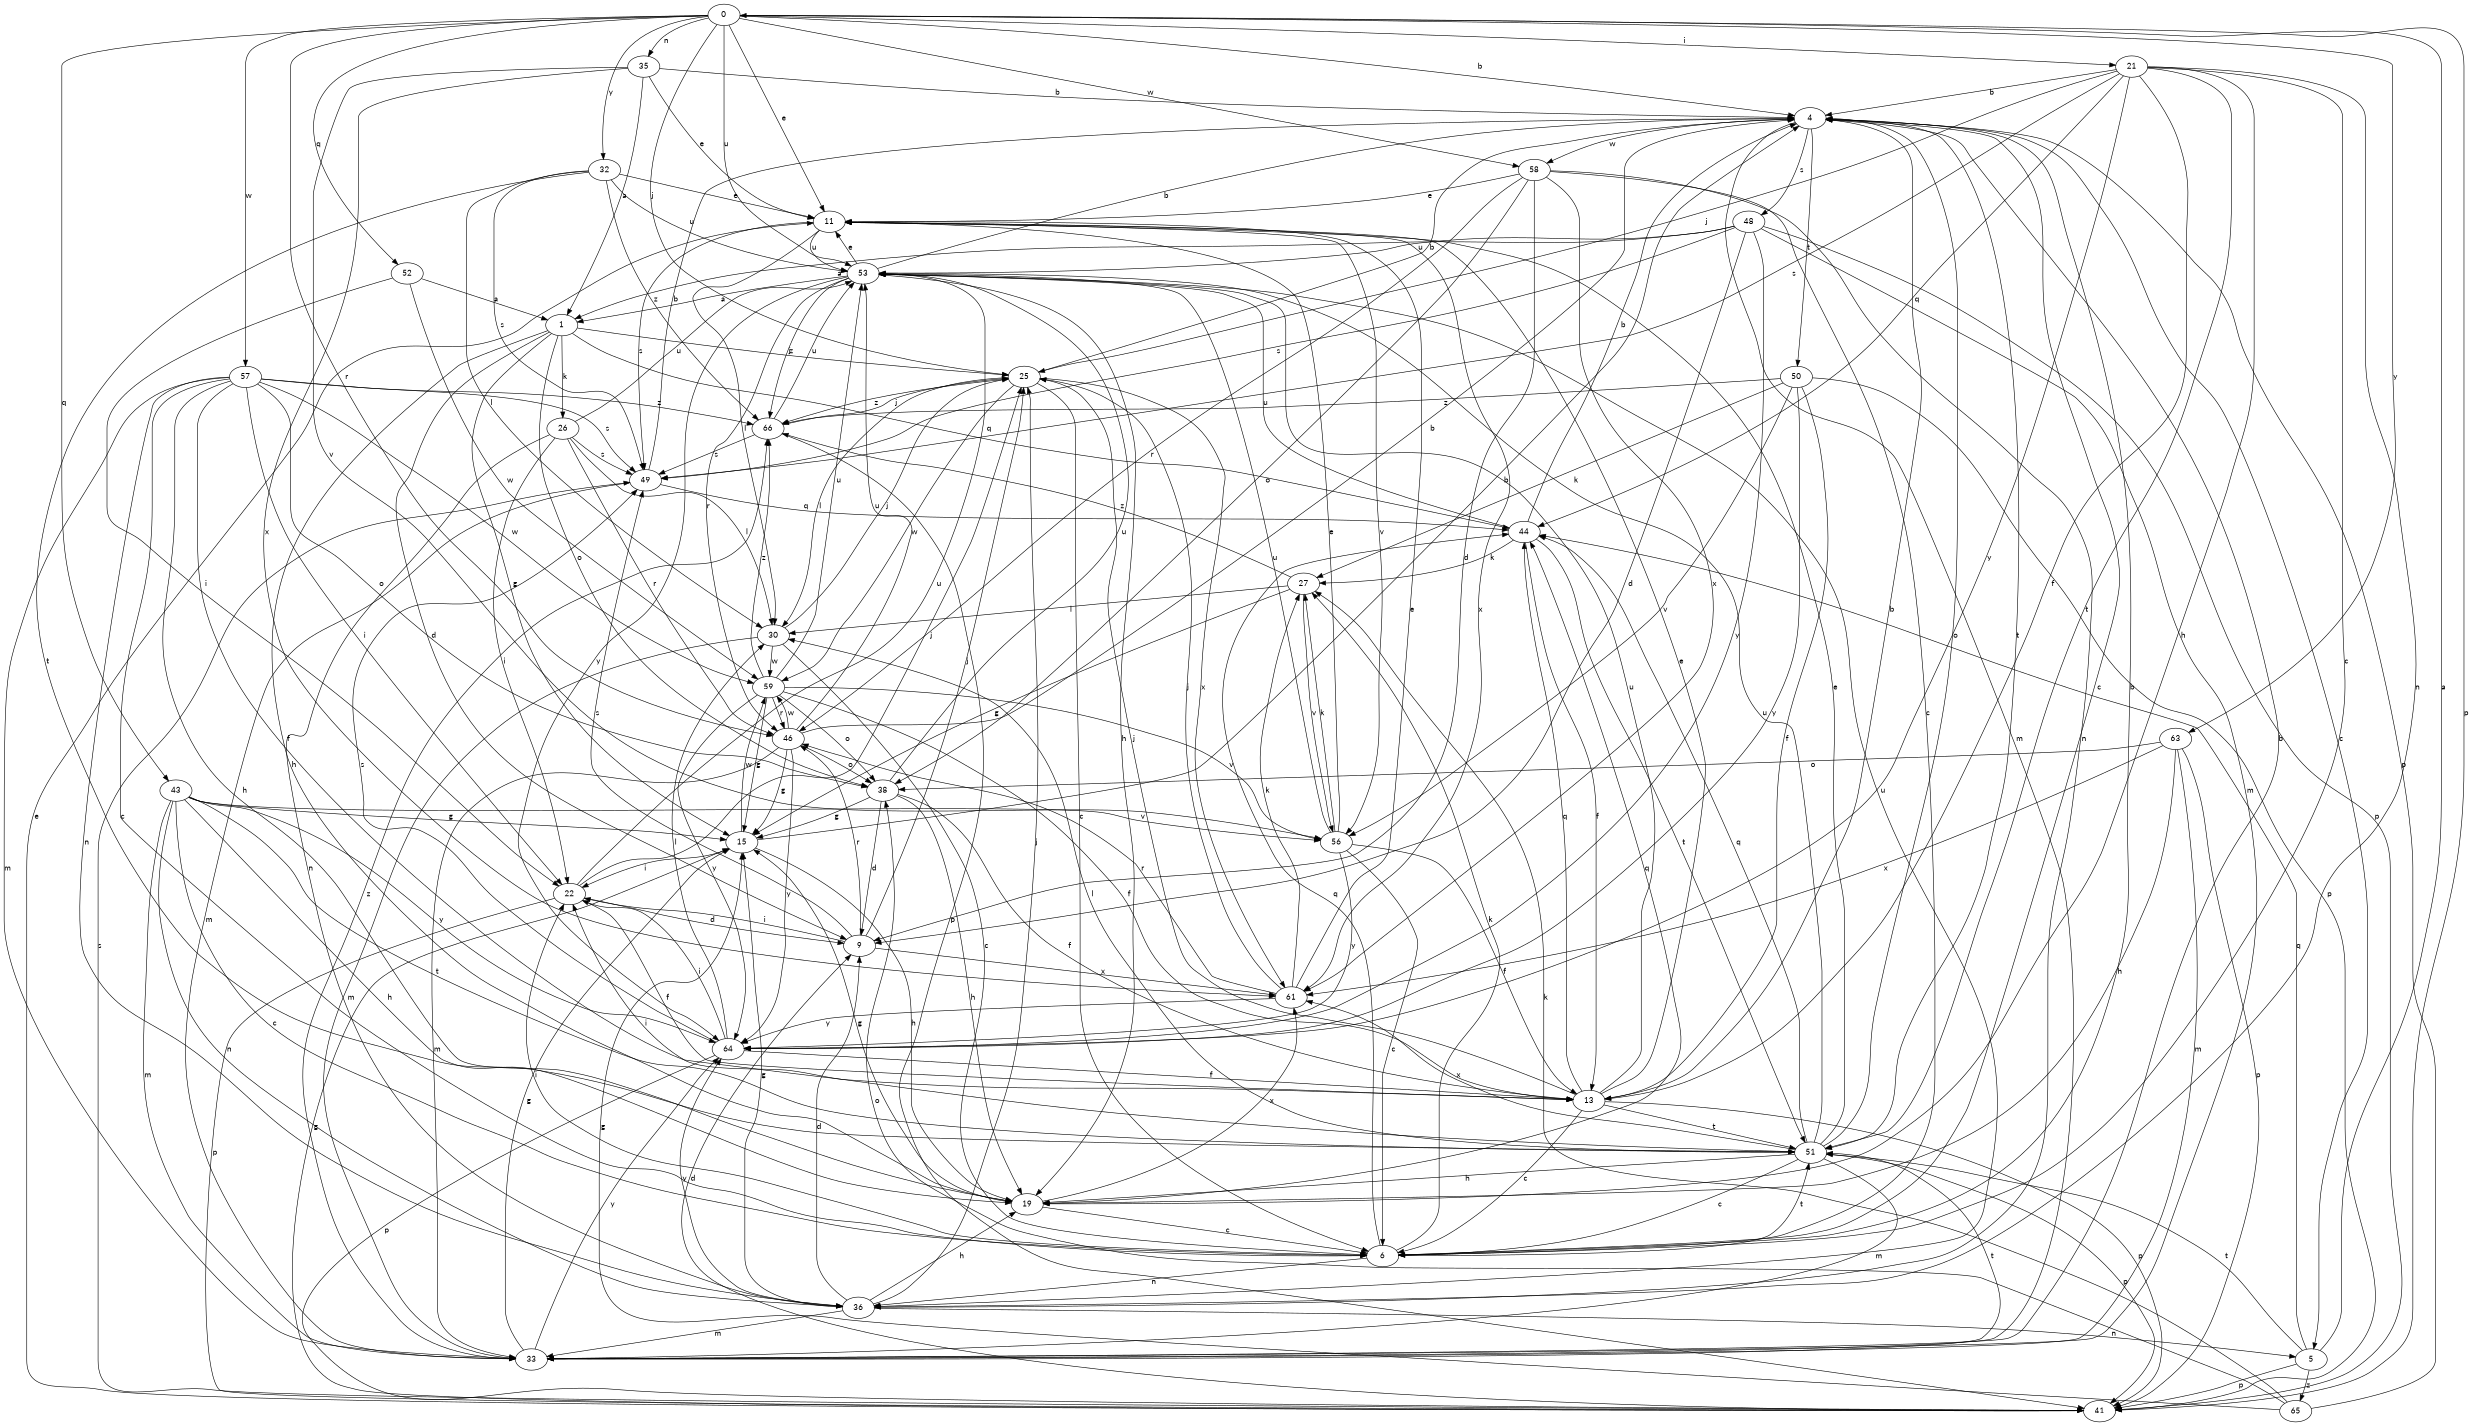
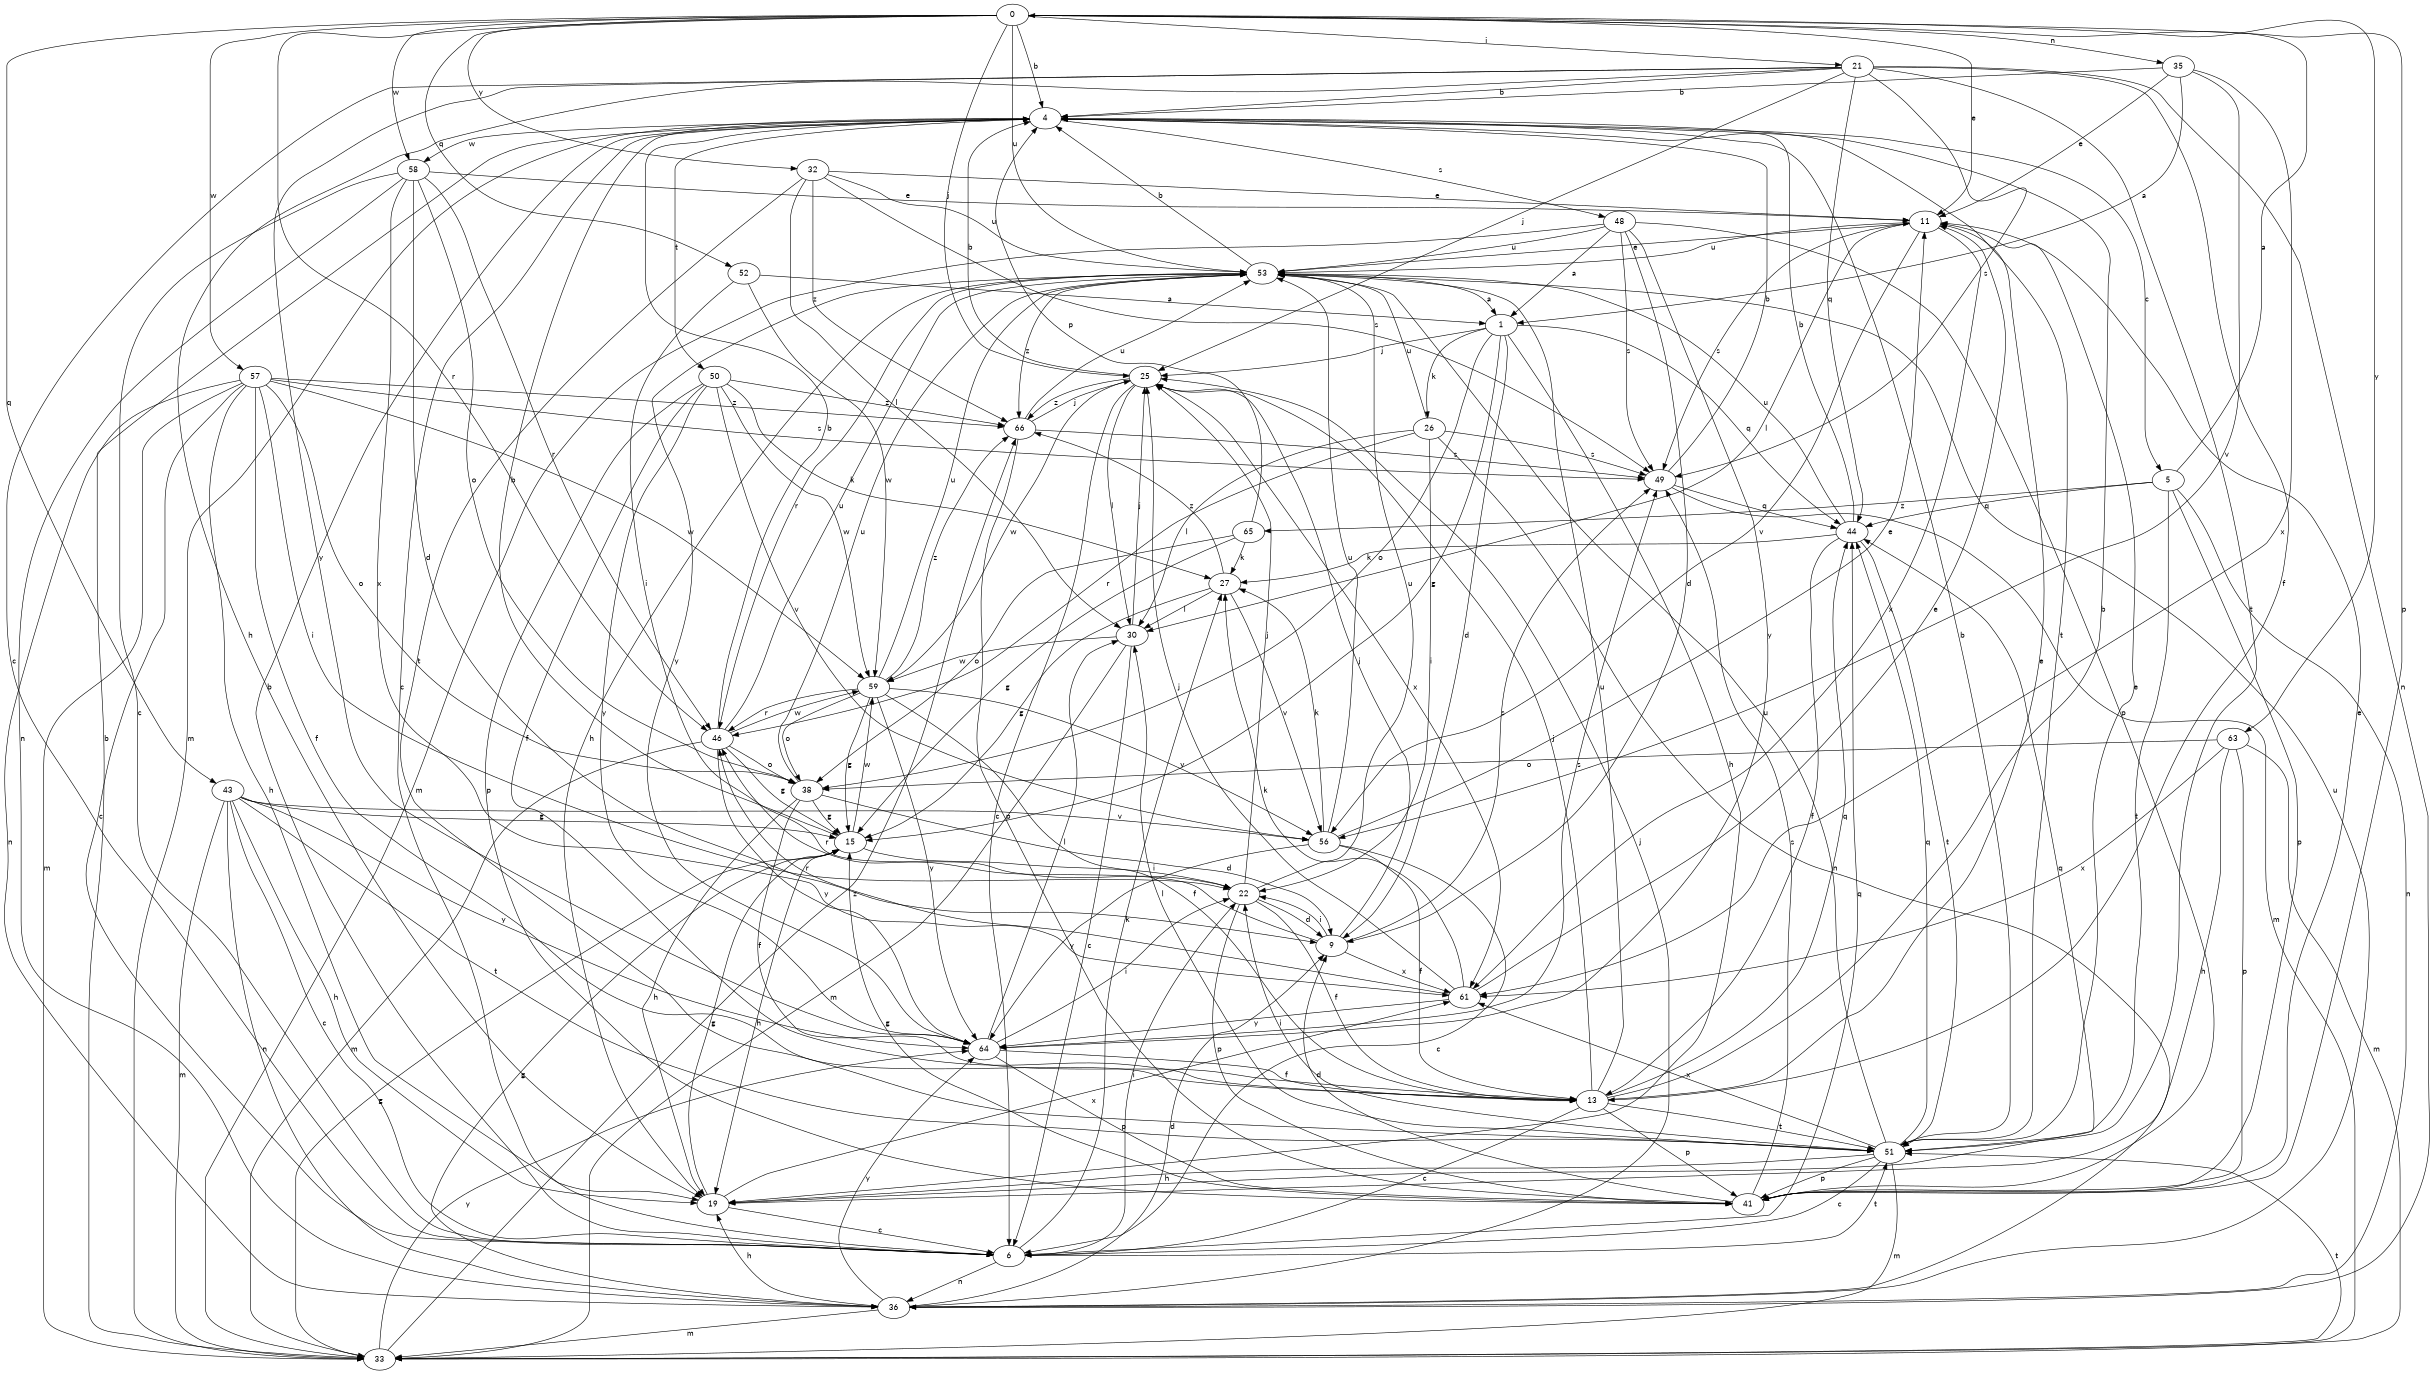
edge "50" -> "59": added, label "w"
edge "51" -> "4": label "o" -> "b"
edge "36" -> "5": reversed
